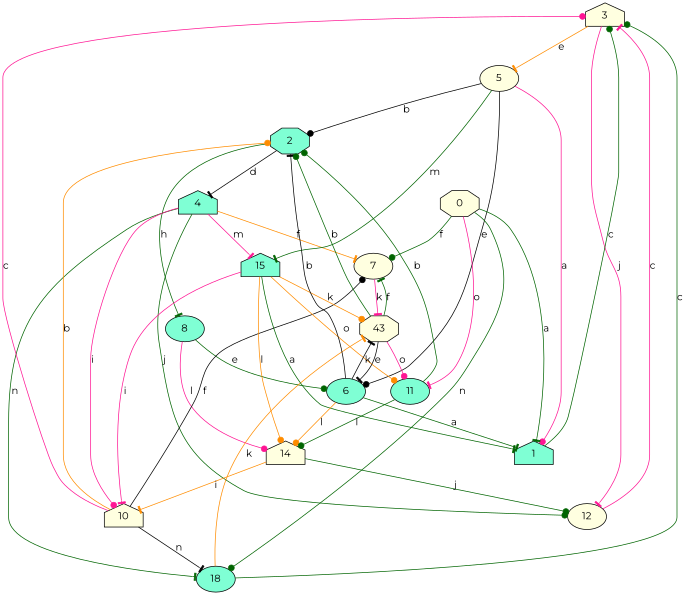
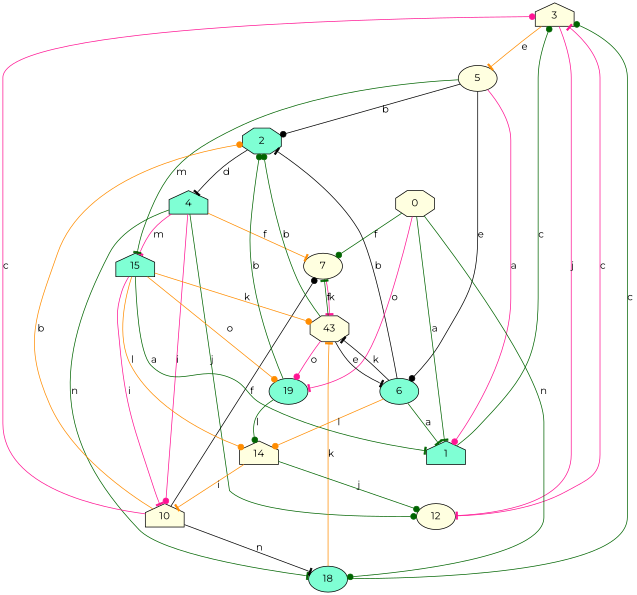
node "8": removed
node "11": label "11" -> "19"
